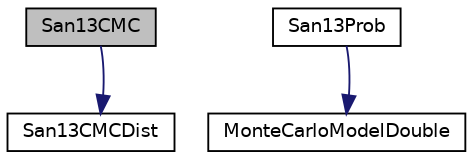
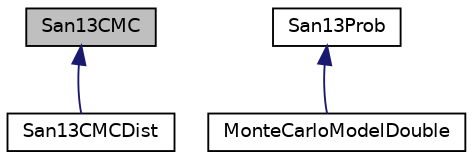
edge "San13CMC" -> "San13CMCDist": reversed
edge "San13Prob" -> "MonteCarloModelDouble": reversed
